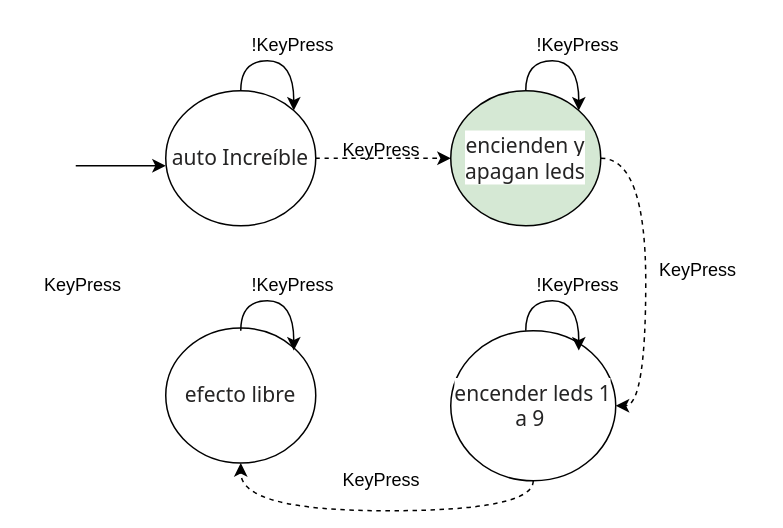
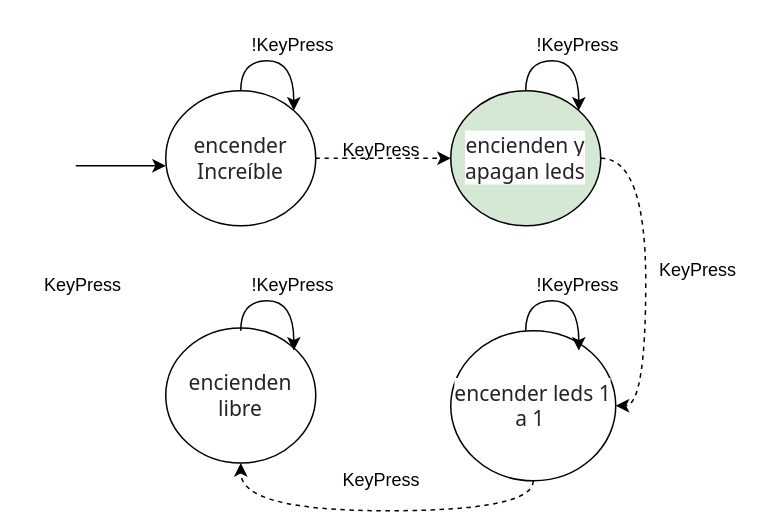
node "auto Increíble": label "auto Increíble" -> "encender Increíble"
node "efecto libre": label "efecto libre" -> "encienden libre"
node "encender leds 1 a 9": label "encender leds 1 a 9" -> "encender leds 1 a 1"
